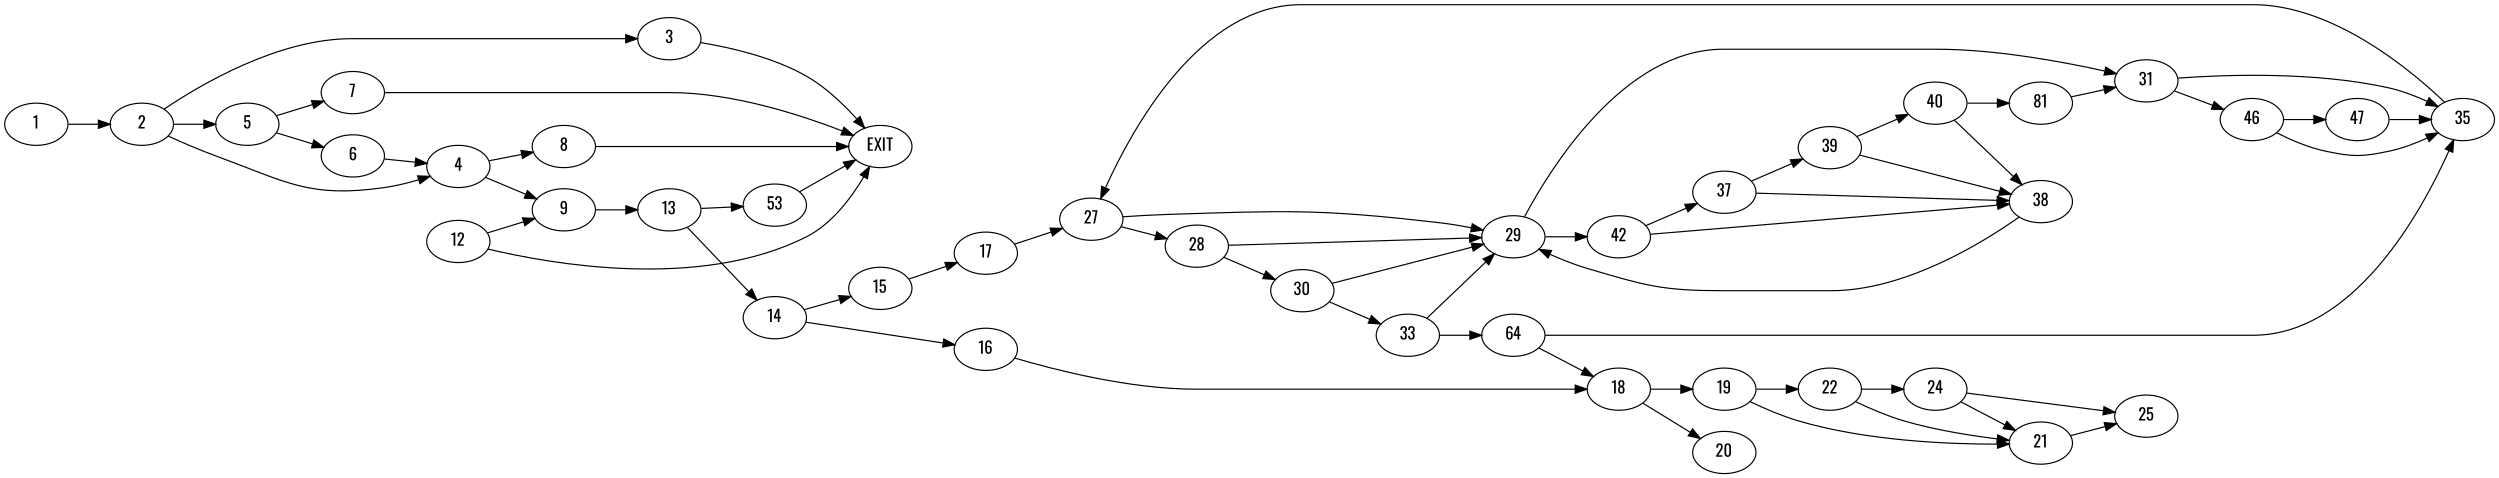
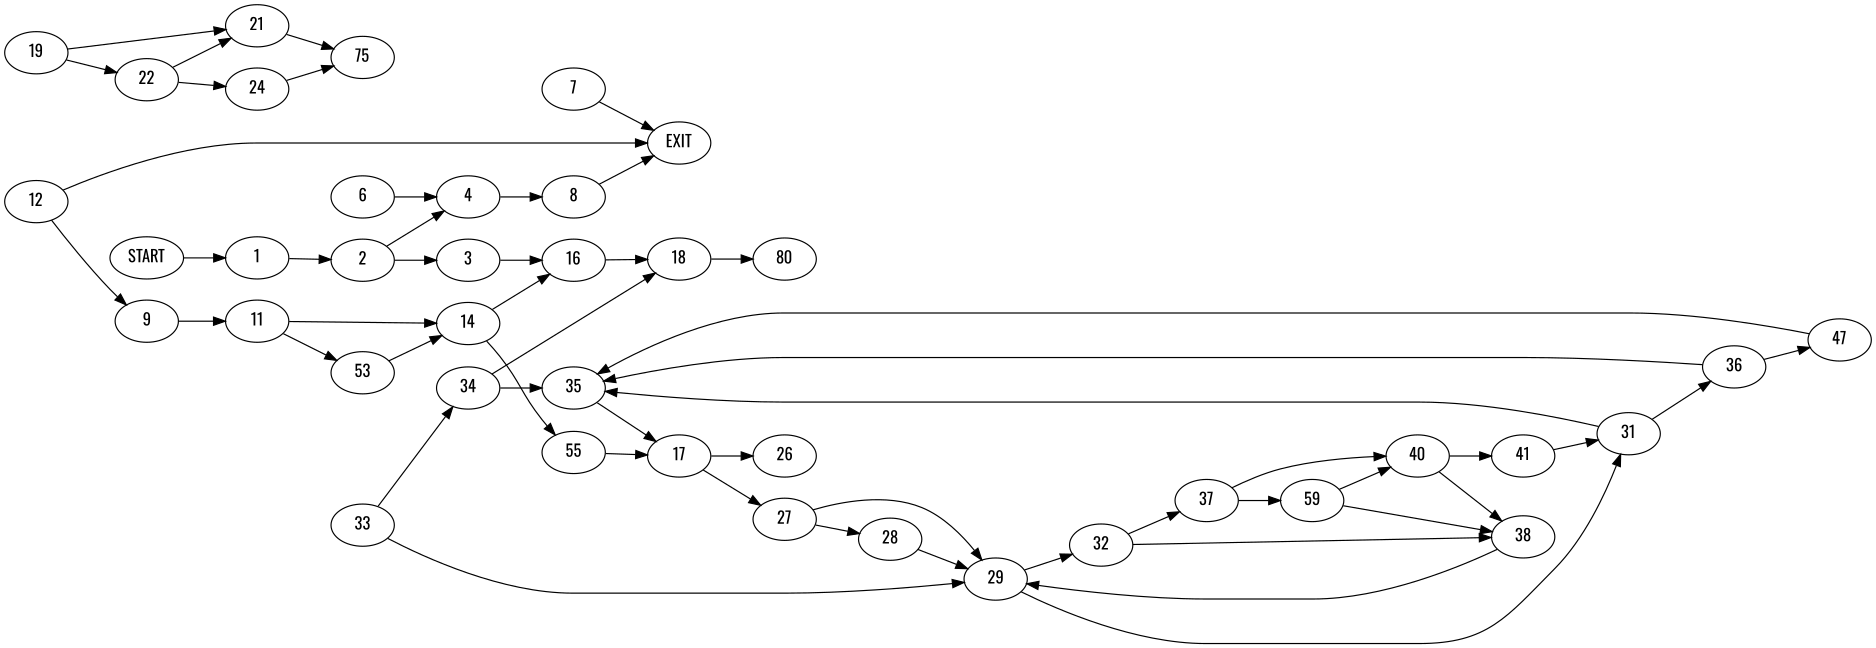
edge "35" -> "27": now "35" -> "17"
edge "3" -> "EXIT": now "3" -> "16"
node "81": label "81" -> "41"
node "46": label "46" -> "36"
node "5": removed
node "39": label "39" -> "59"
edge "53" -> "EXIT": now "53" -> "14"
edge "4" -> "9": removed
edge "37" -> "38": now "37" -> "40"
node "13": label "13" -> "11"
node "42": label "42" -> "32"
node "START": added
node "15": label "15" -> "55"
node "30": removed
node "64": label "64" -> "34"
edge "18" -> "19": removed
edge "24" -> "21": removed
node "25": label "25" -> "75"
node "20": label "20" -> "80"
node "26": added
